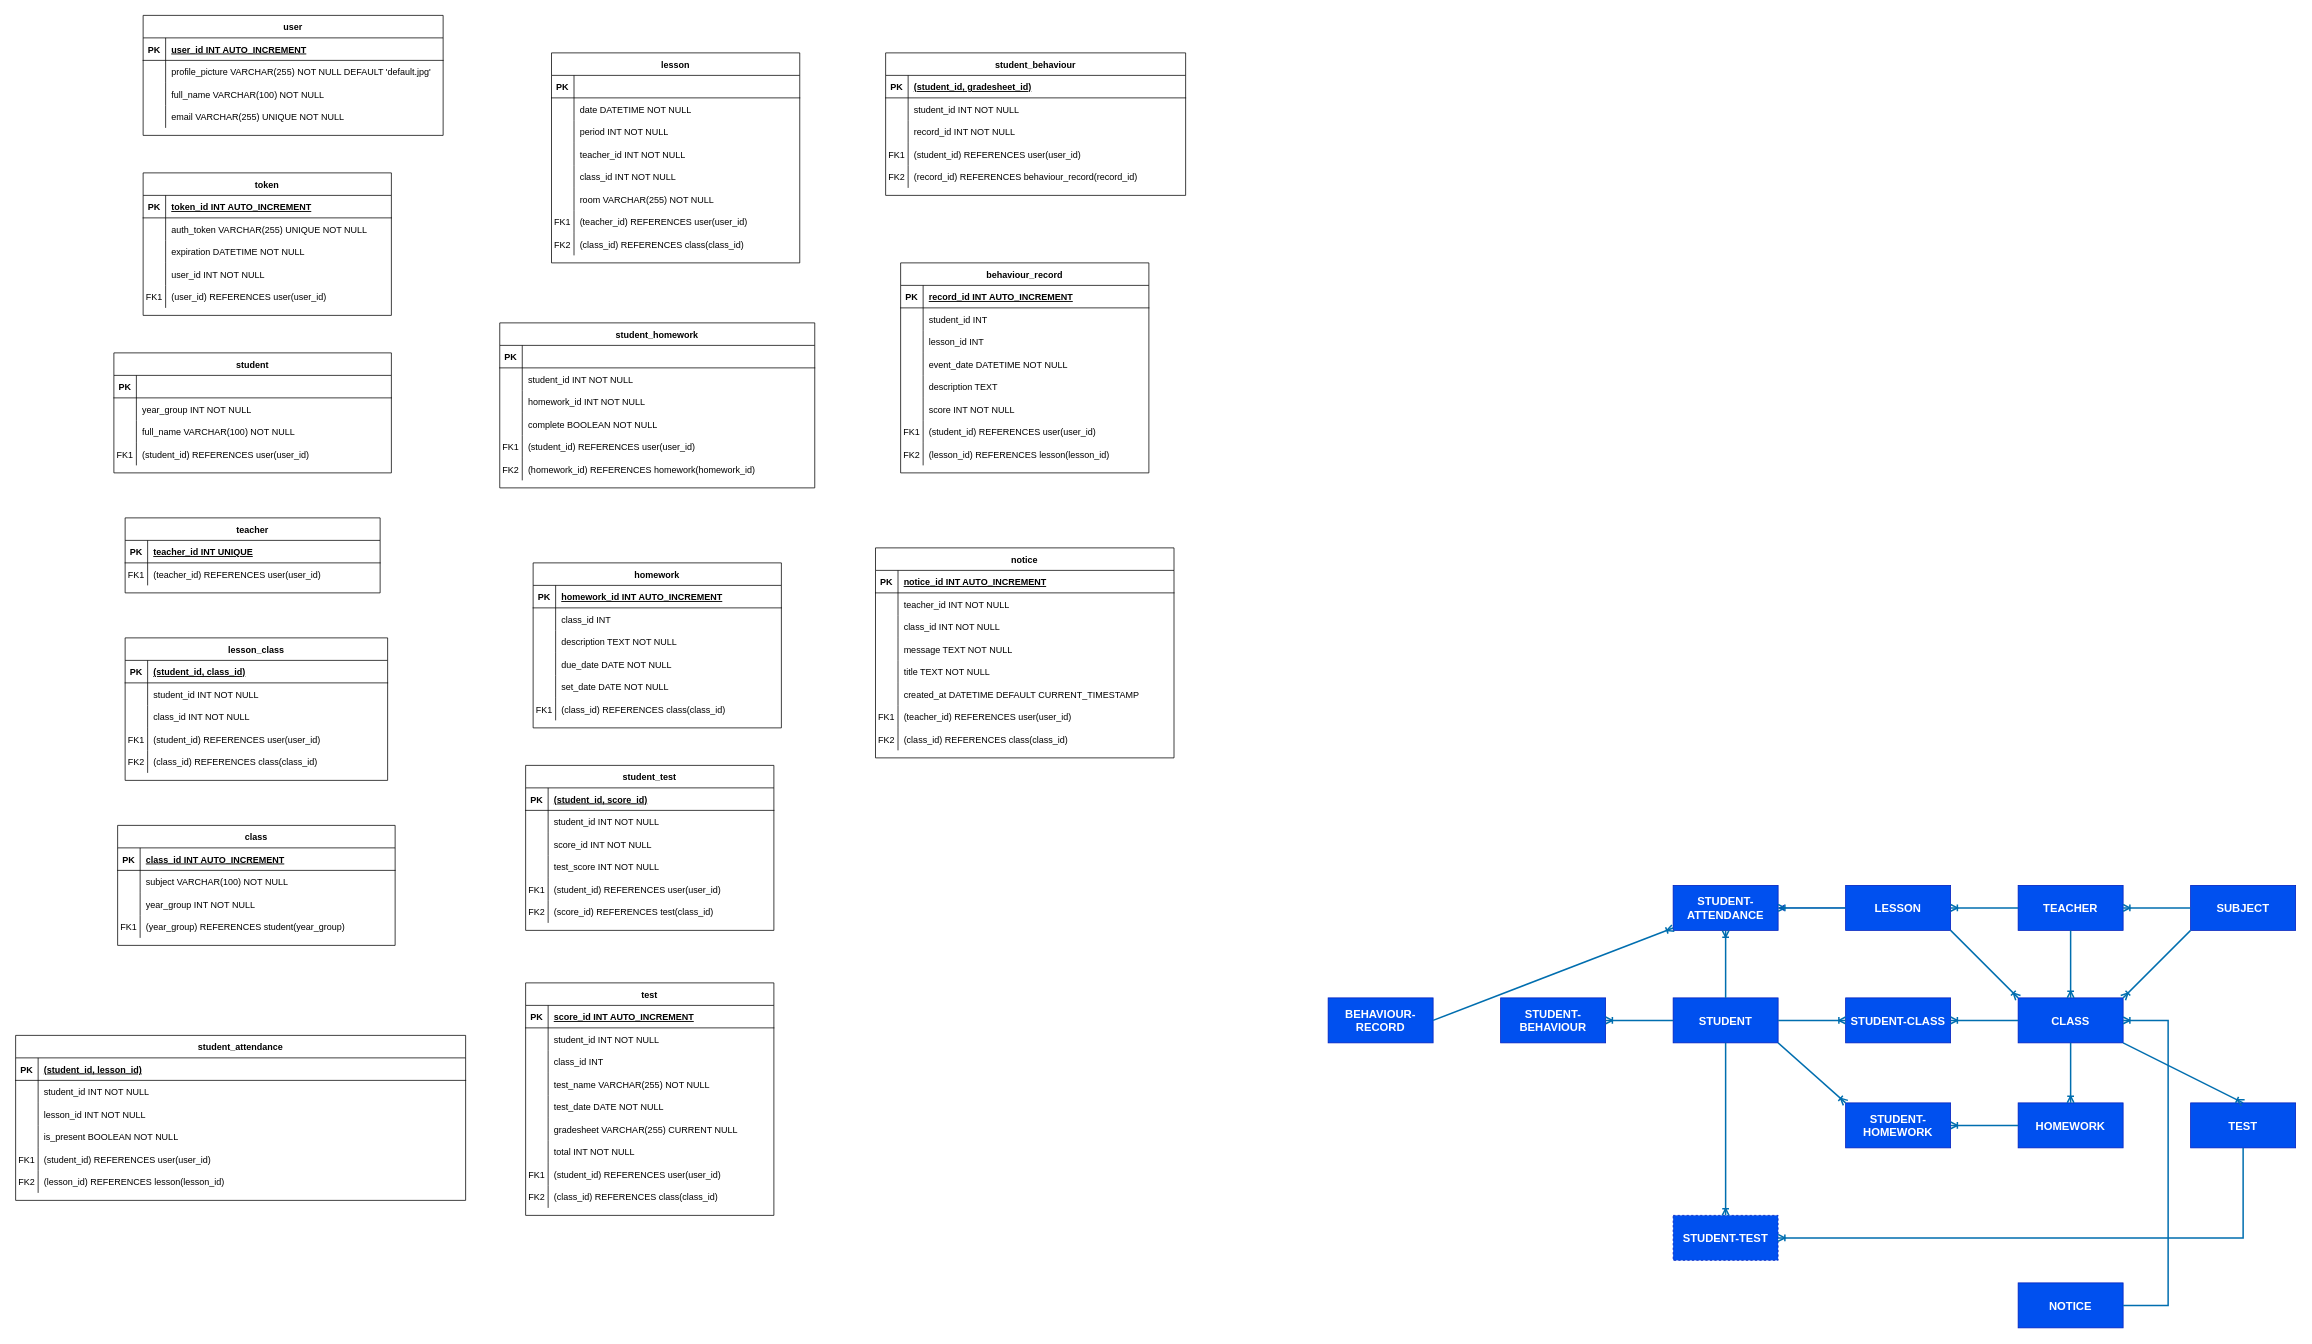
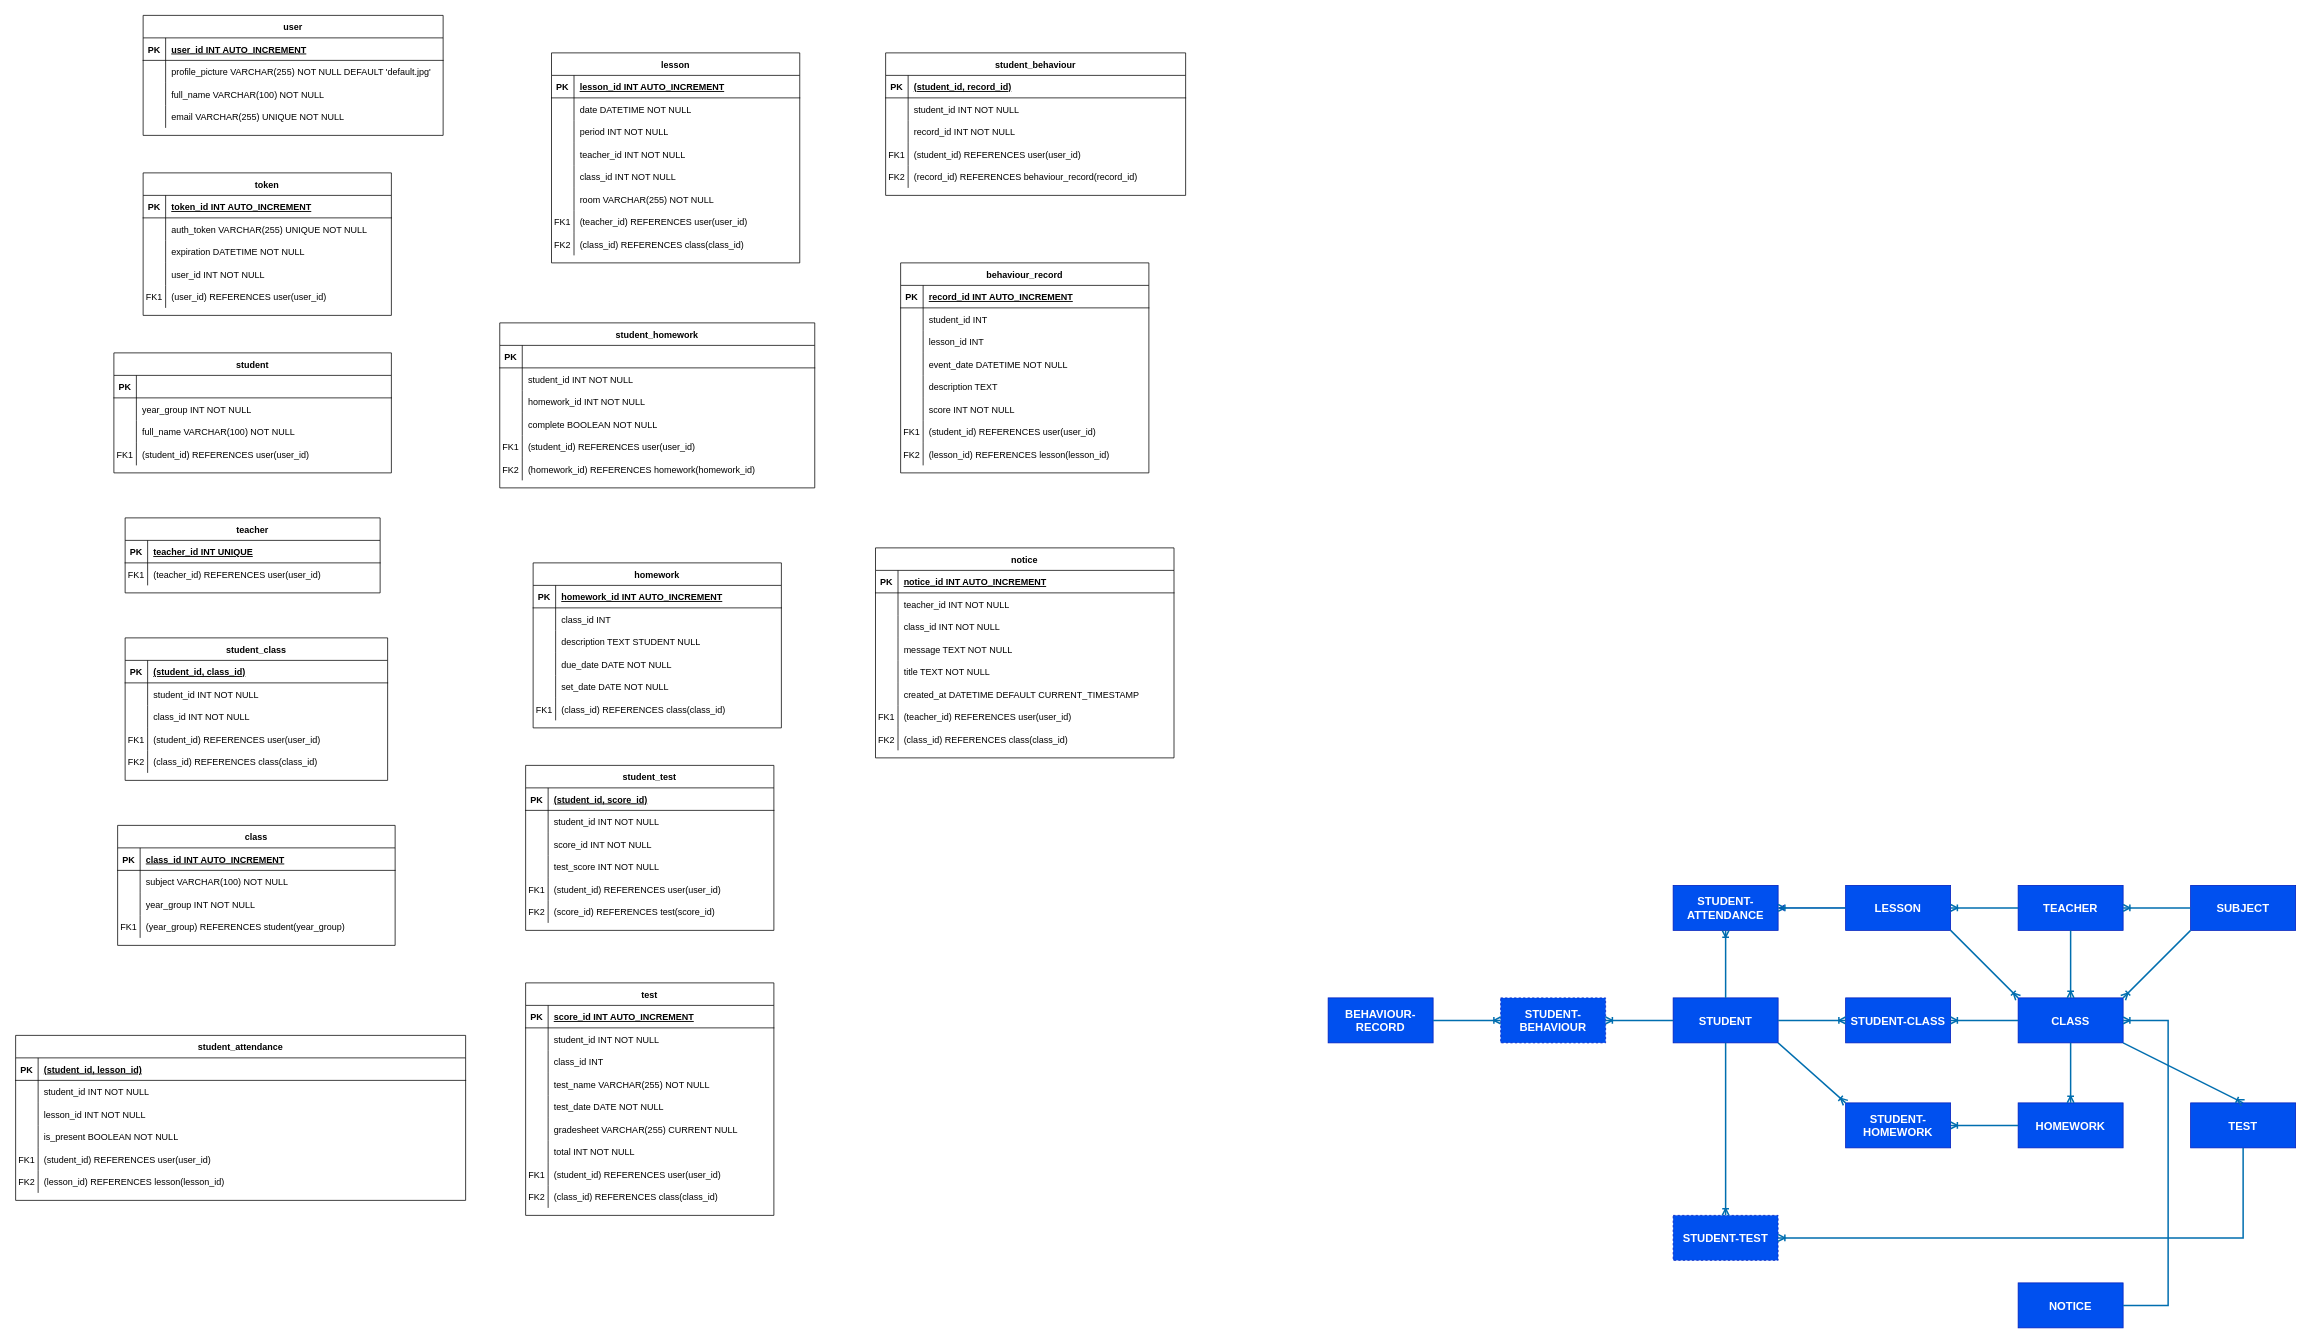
node "lesson_id INT AUTO_INCREMENT": added
node "(student_id, gradesheet_id)": label "(student_id, gradesheet_id)" -> "(student_id, record_id)"
node "description TEXT NOT NULL": label "description TEXT NOT NULL" -> "description TEXT STUDENT NULL"
node "lesson_class": label "lesson_class" -> "student_class"
node "(score_id) REFERENCES test(class_id)": label "(score_id) REFERENCES test(class_id)" -> "(score_id) REFERENCES test(score_id)"
edge "BEHAVIOUR-RECORD" -> "STUDENT-ATTENDANCE": now "BEHAVIOUR-RECORD" -> "STUDENT-BEHAVIOUR"
node "STUDENT-BEHAVIOUR": style solid -> dashed
